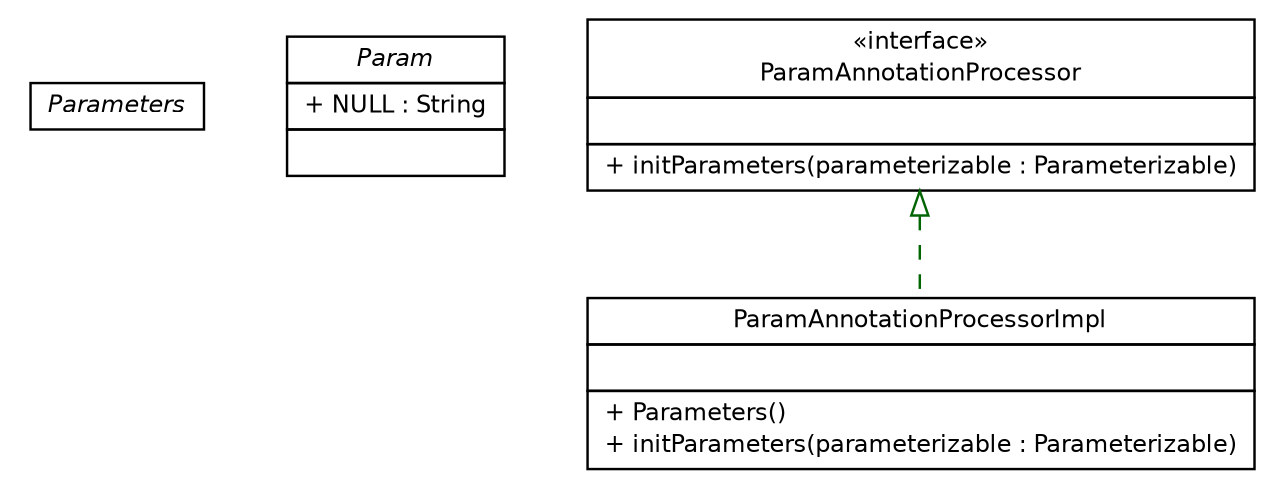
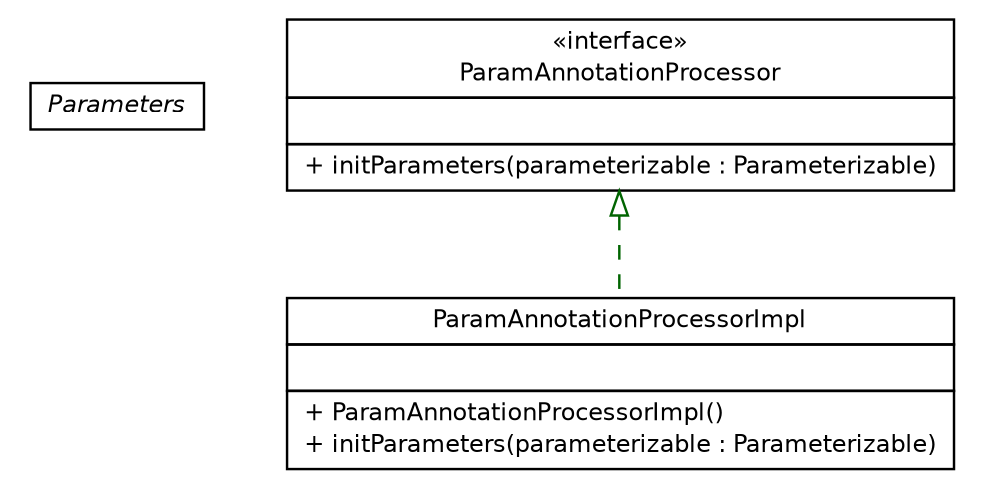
node "Param": removed
node "ParamAnnotationProcessorImpl": text "+ Parameters()" -> "+ ParamAnnotationProcessorImpl()"
